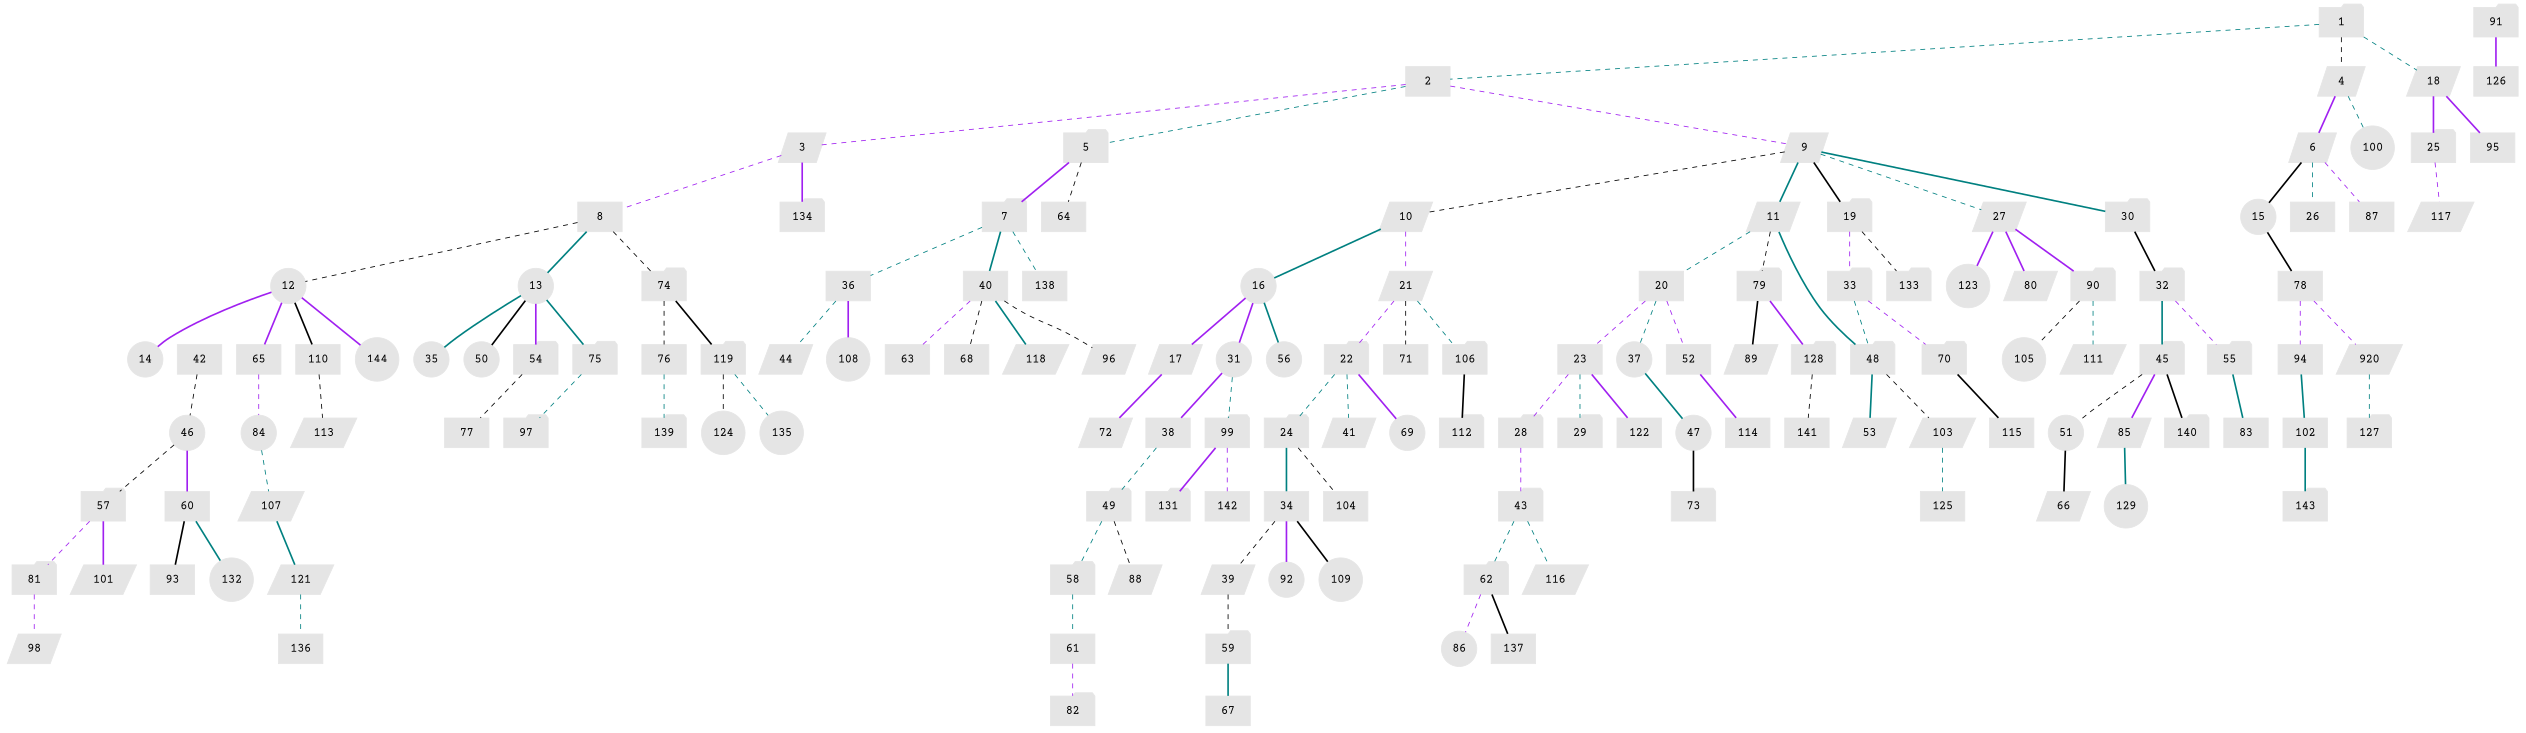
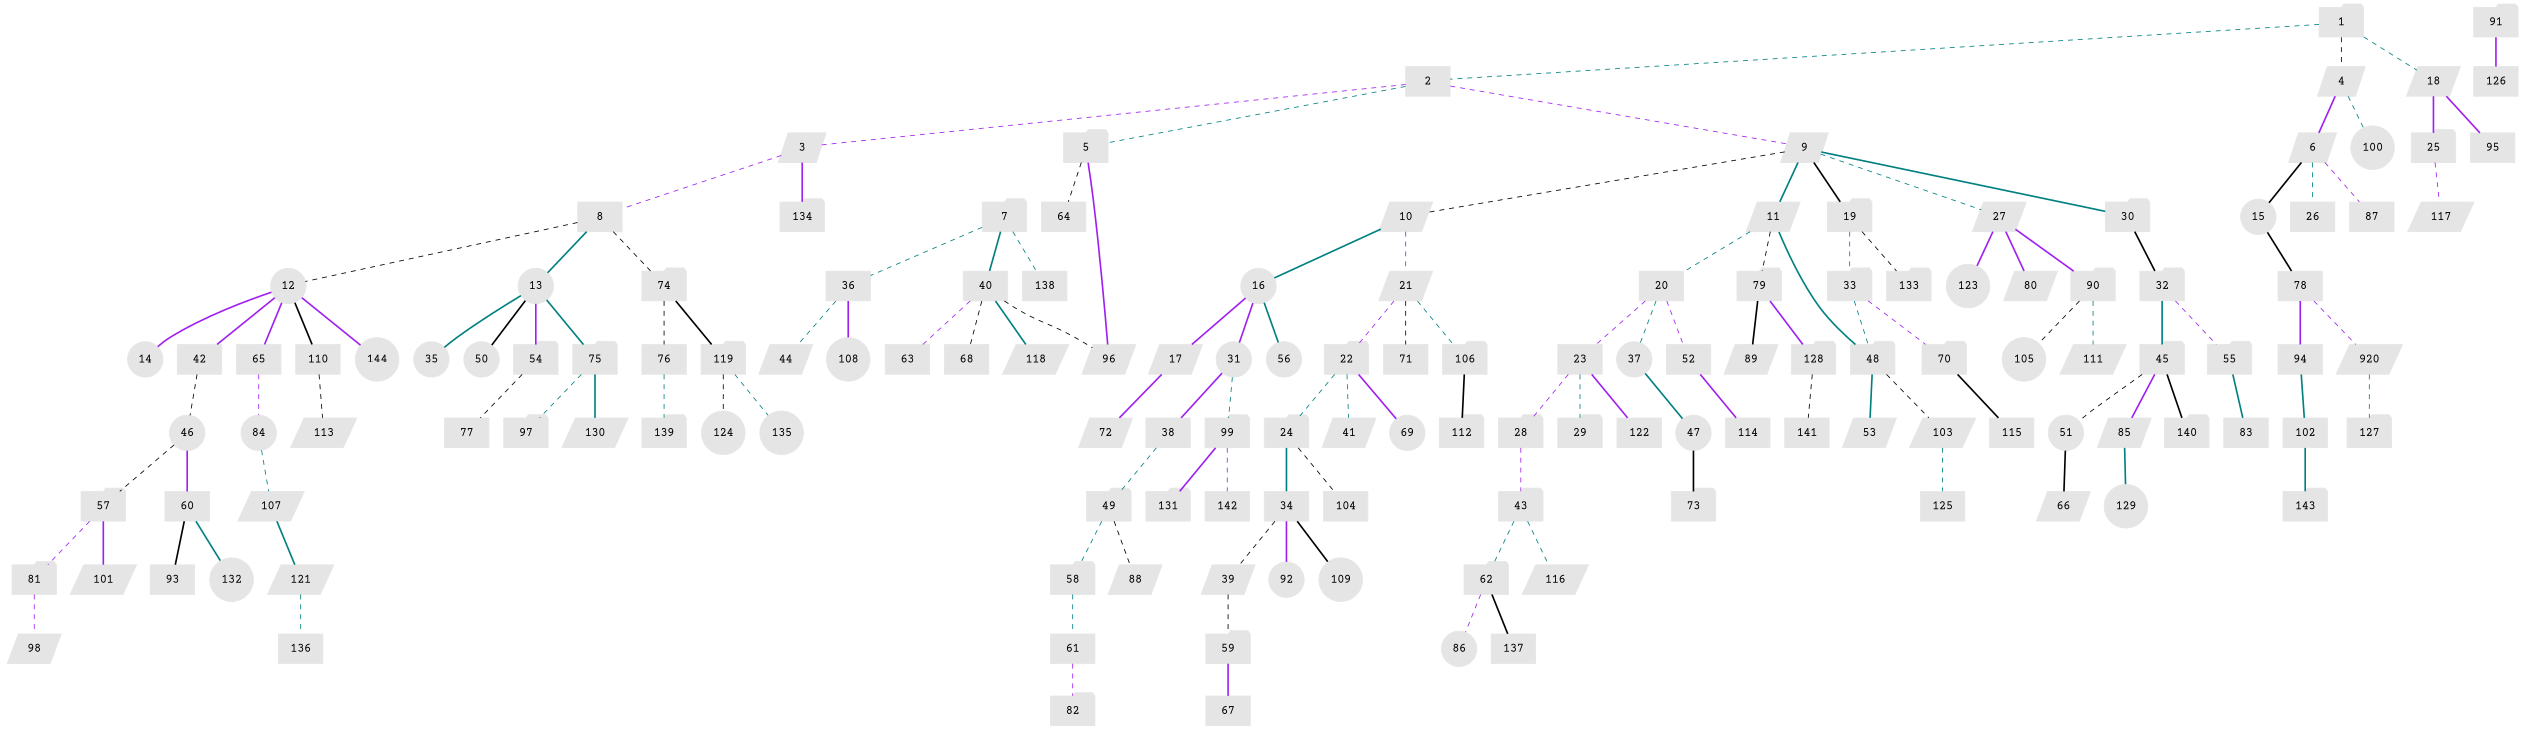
edge "5" -- "7": now "5" -- "96"
edge "12" -- "42": added
edge "78" -- "94": style dashed -> bold
node "130": added
edge "59" -- "67": color teal -> purple
